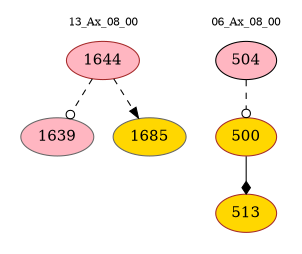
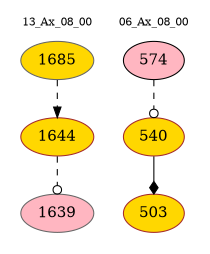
node "1644": fillcolor lightpink -> gold
node "504": label "504" -> "574"
edge "1644" -> "1685": reversed
node "500": label "500" -> "540"
node "513": label "513" -> "503"
